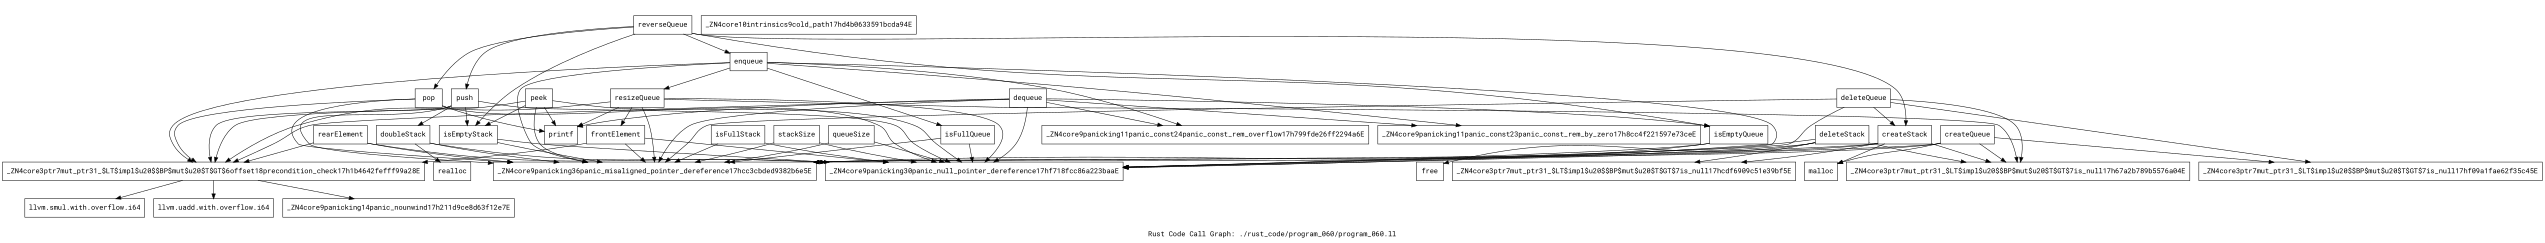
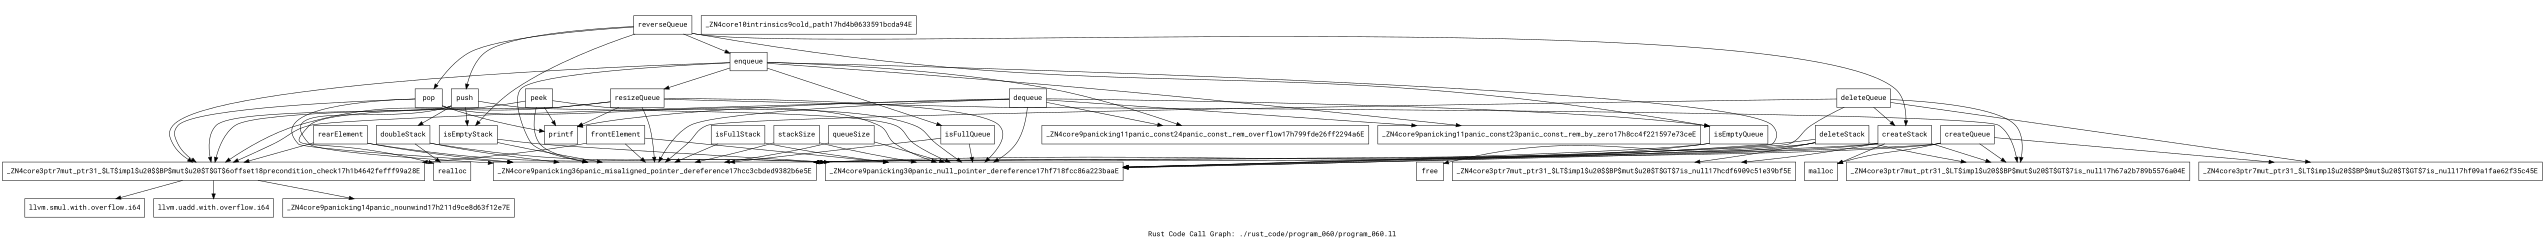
edge "resizeQueue" -> "frontElement": now "resizeQueue" -> "realloc"
edge "peek" -> "isEmptyStack": removed
